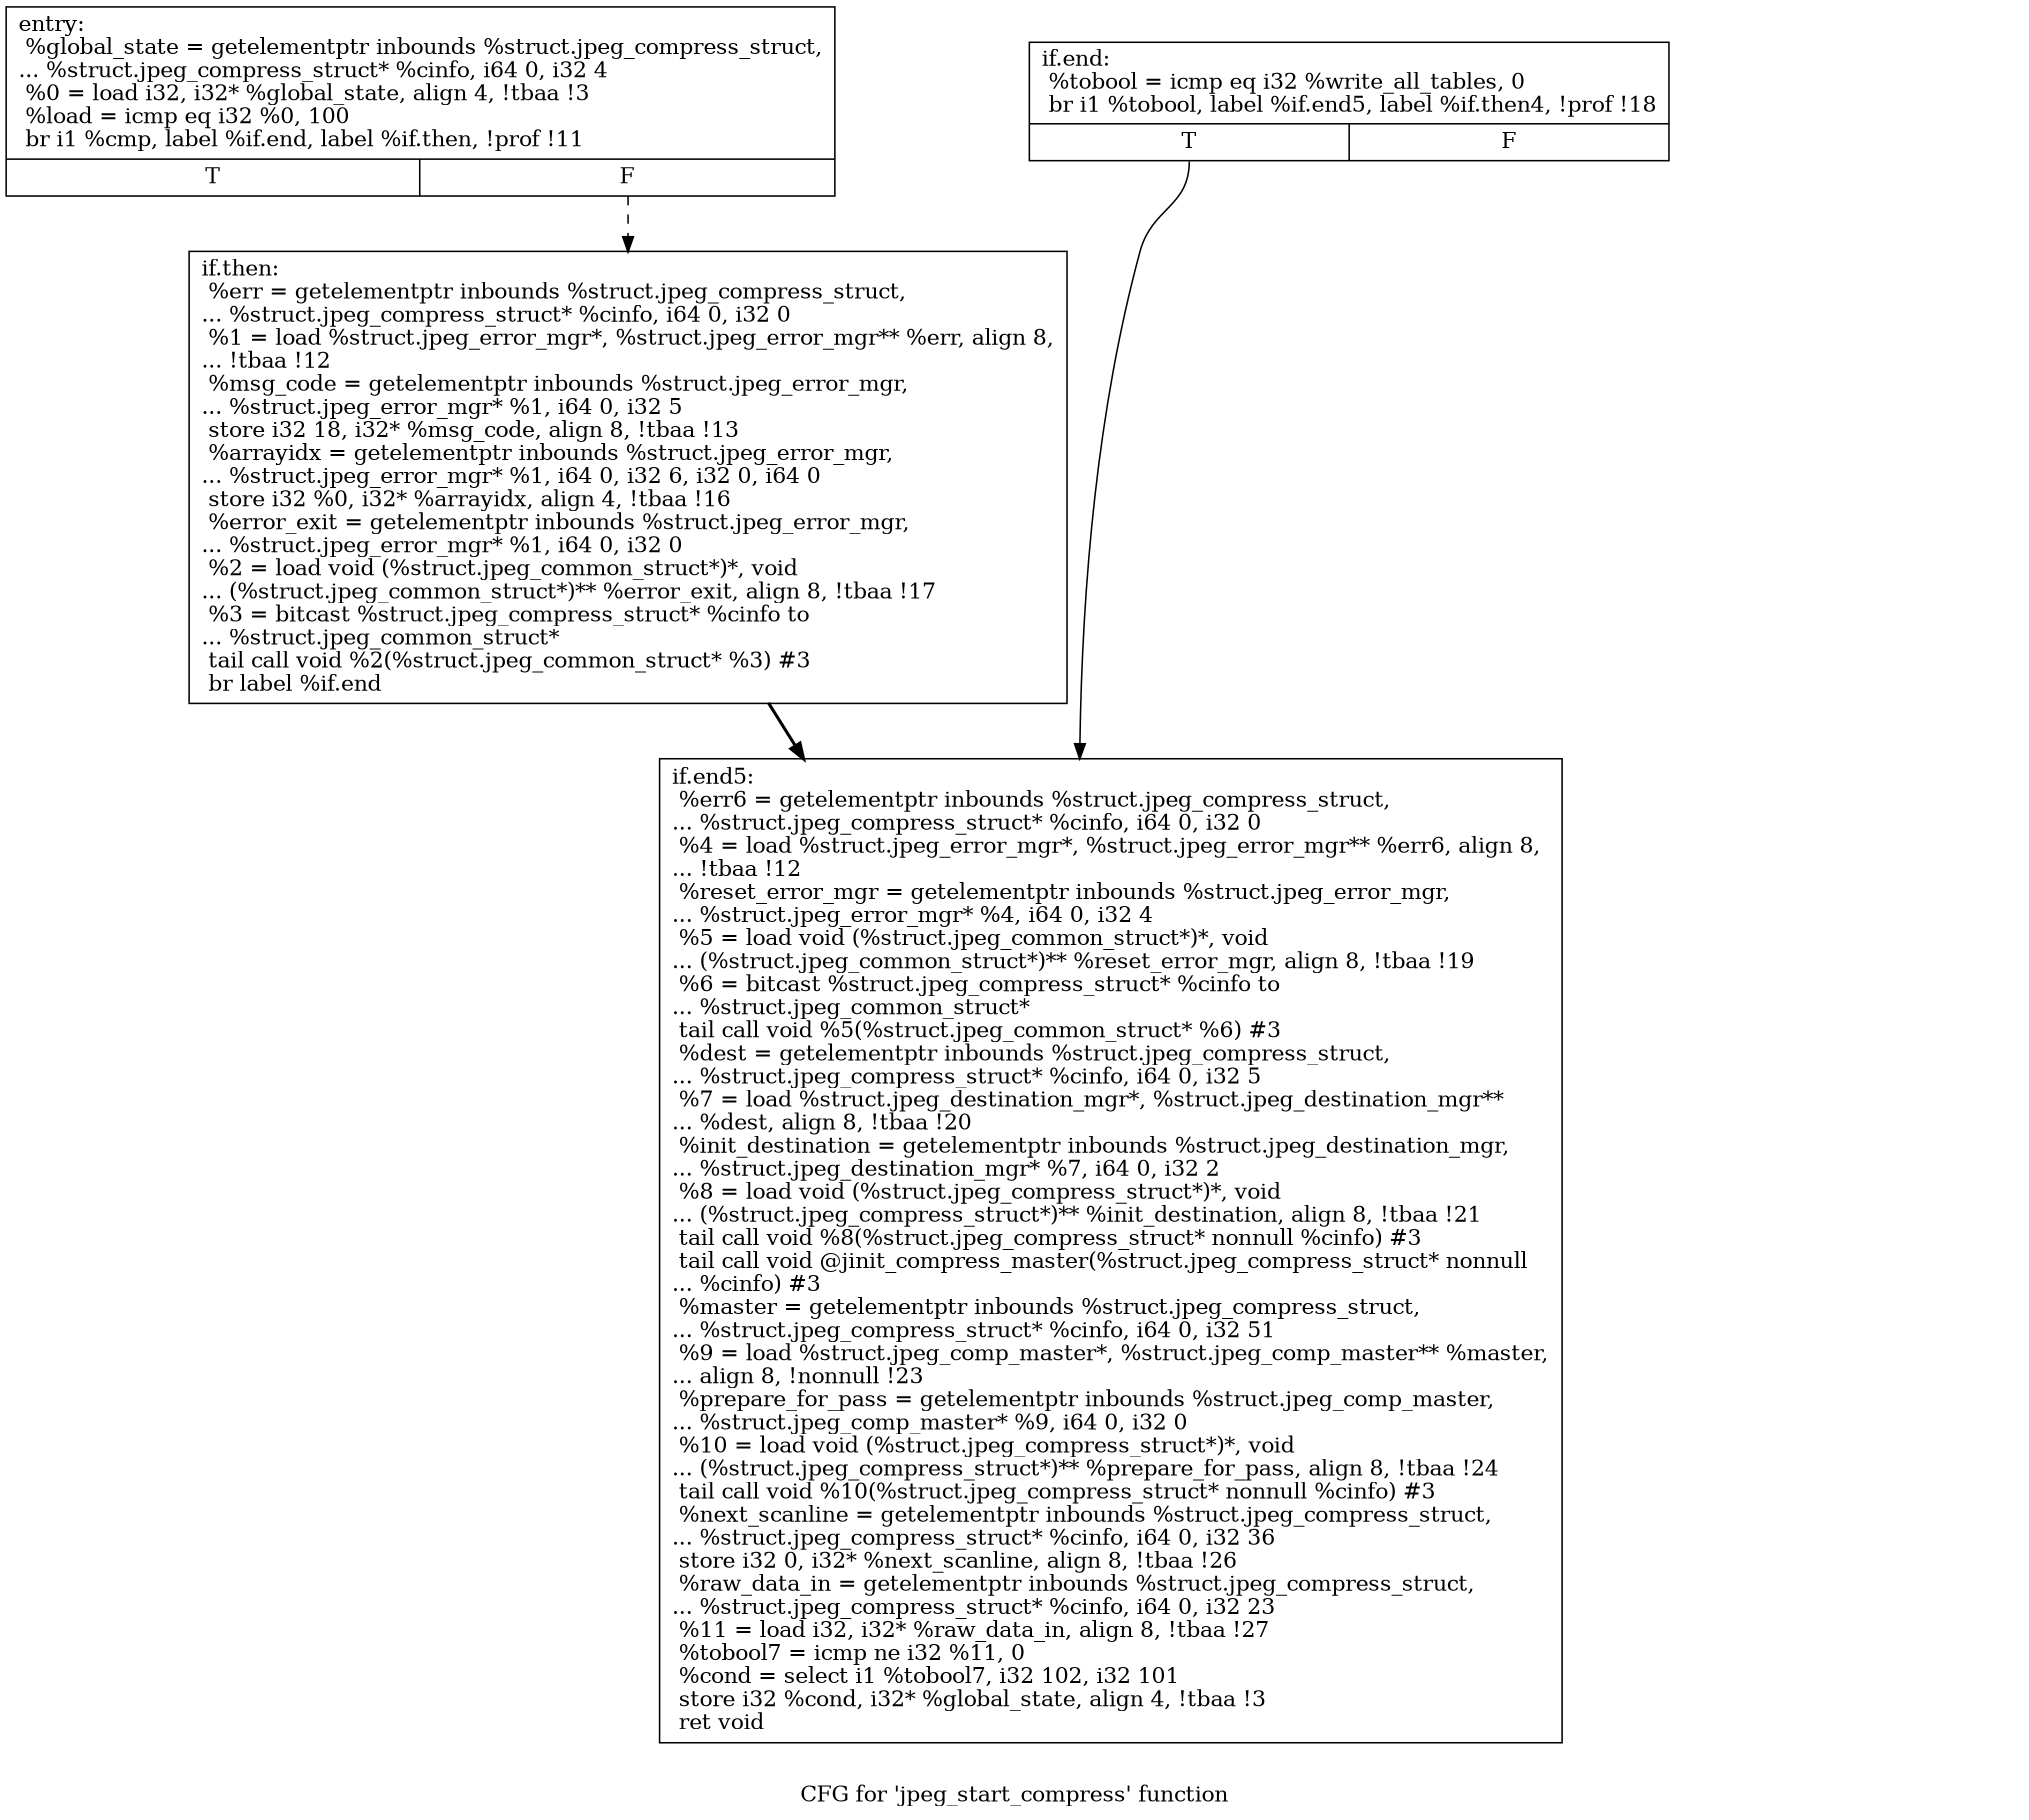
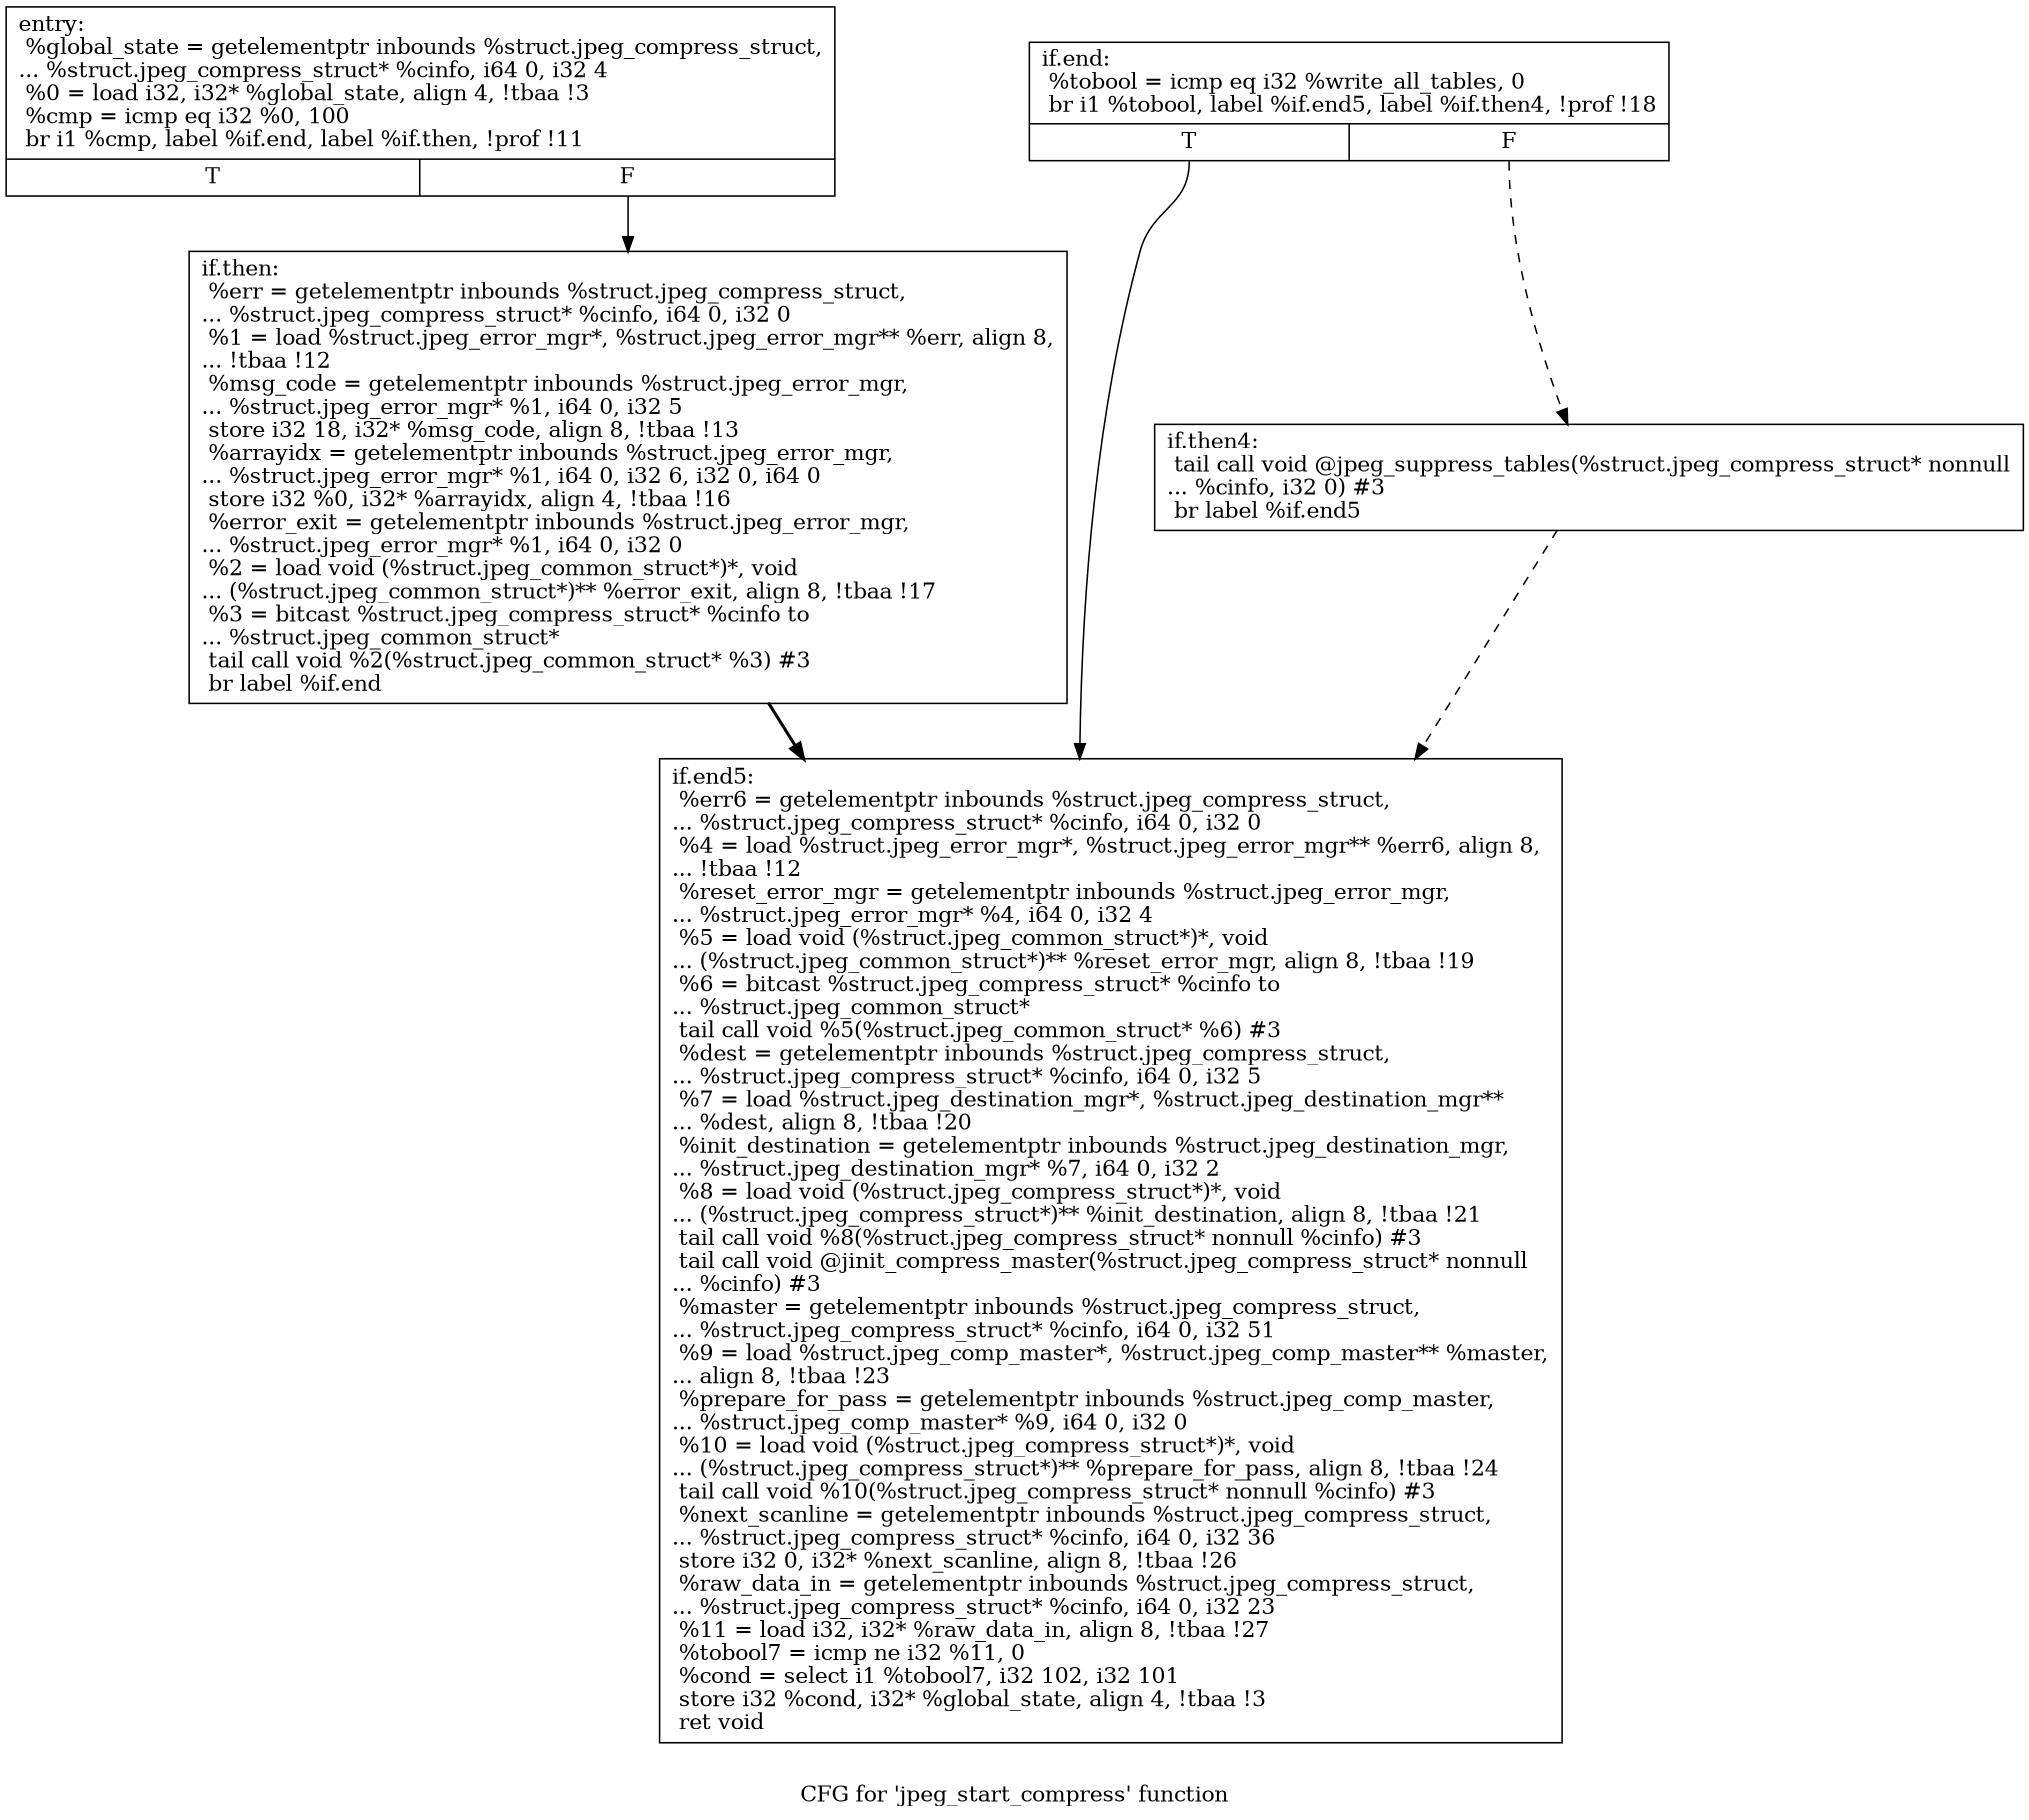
node "entry:": text "%load = icmp eq i32 %0, 100" -> "%cmp = icmp eq i32 %0, 100"
edge "entry:" -> "if.then:": style dashed -> solid
node "if.then4:": added
node "if.end5:": text "... align 8, !nonnull !23" -> "... align 8, !tbaa !23"
